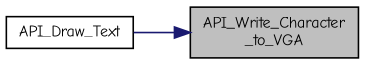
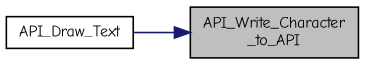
node "API_Write_Character _to_VGA": label "API_Write_Character _to_VGA" -> "API_Write_Character _to_API"
